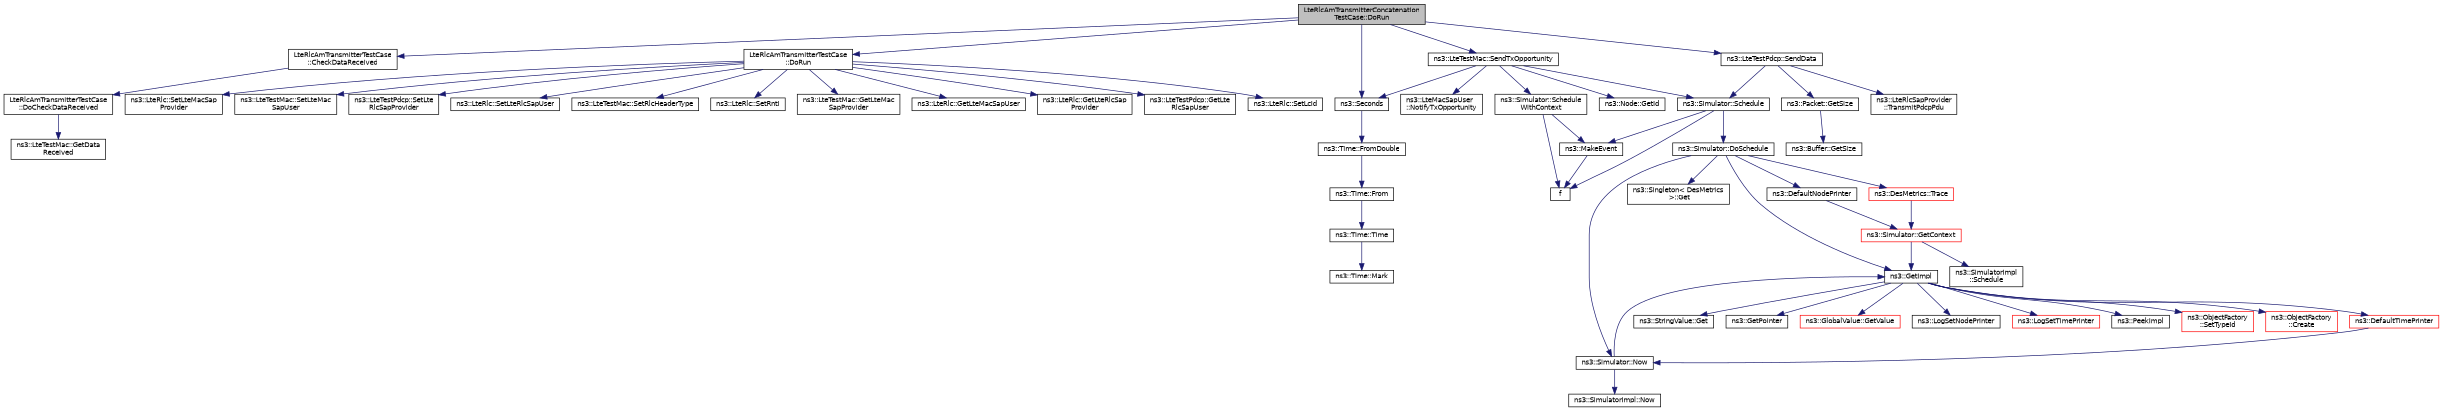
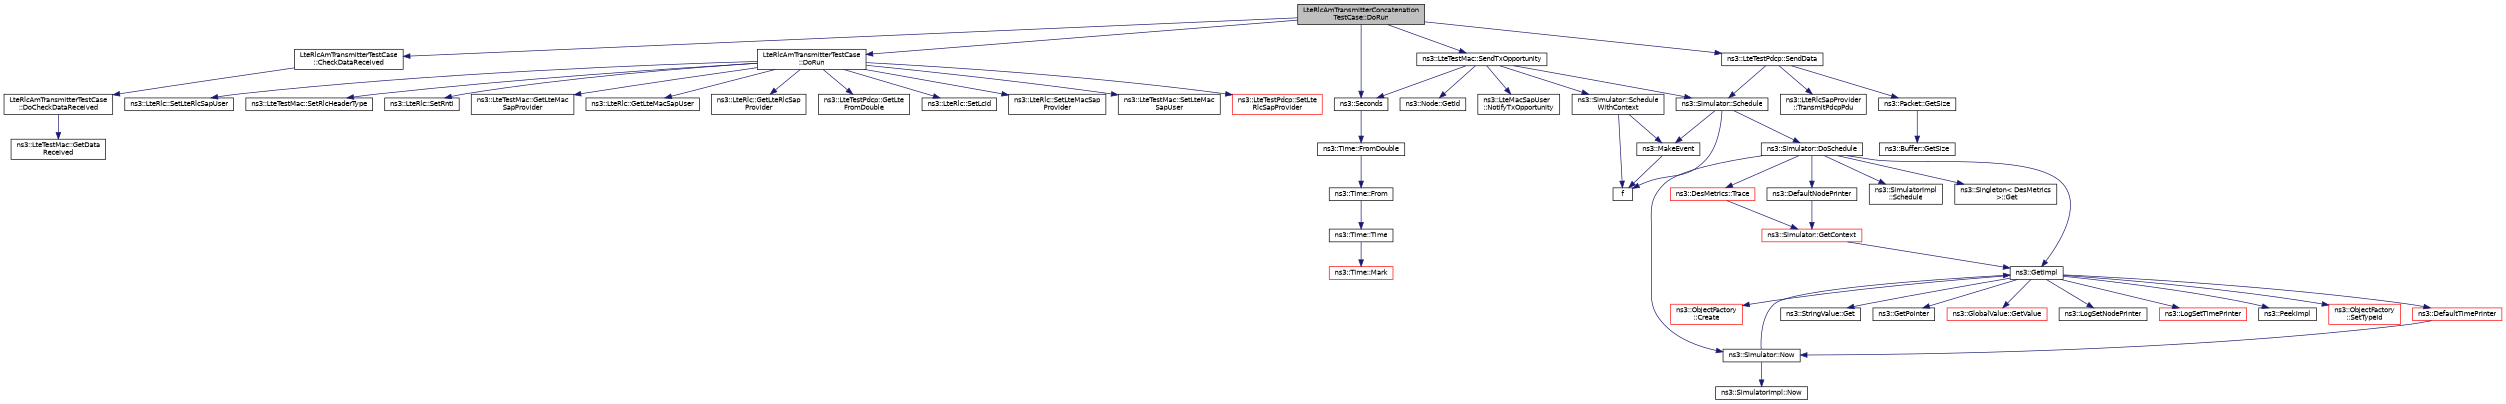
node "ns3::LteTestPdcp::SetLte RlcSapProvider": color black -> red
node "ns3::LteTestPdcp::GetLte RlcSapUser": label "ns3::LteTestPdcp::GetLte RlcSapUser" -> "ns3::LteTestPdcp::GetLte FromDouble"
edge "ns3::Simulator::GetContext" -> "ns3::SimulatorImpl ::Schedule": now "ns3::Simulator::DoSchedule" -> "ns3::SimulatorImpl ::Schedule"
node "ns3::Time::Mark": color black -> red
